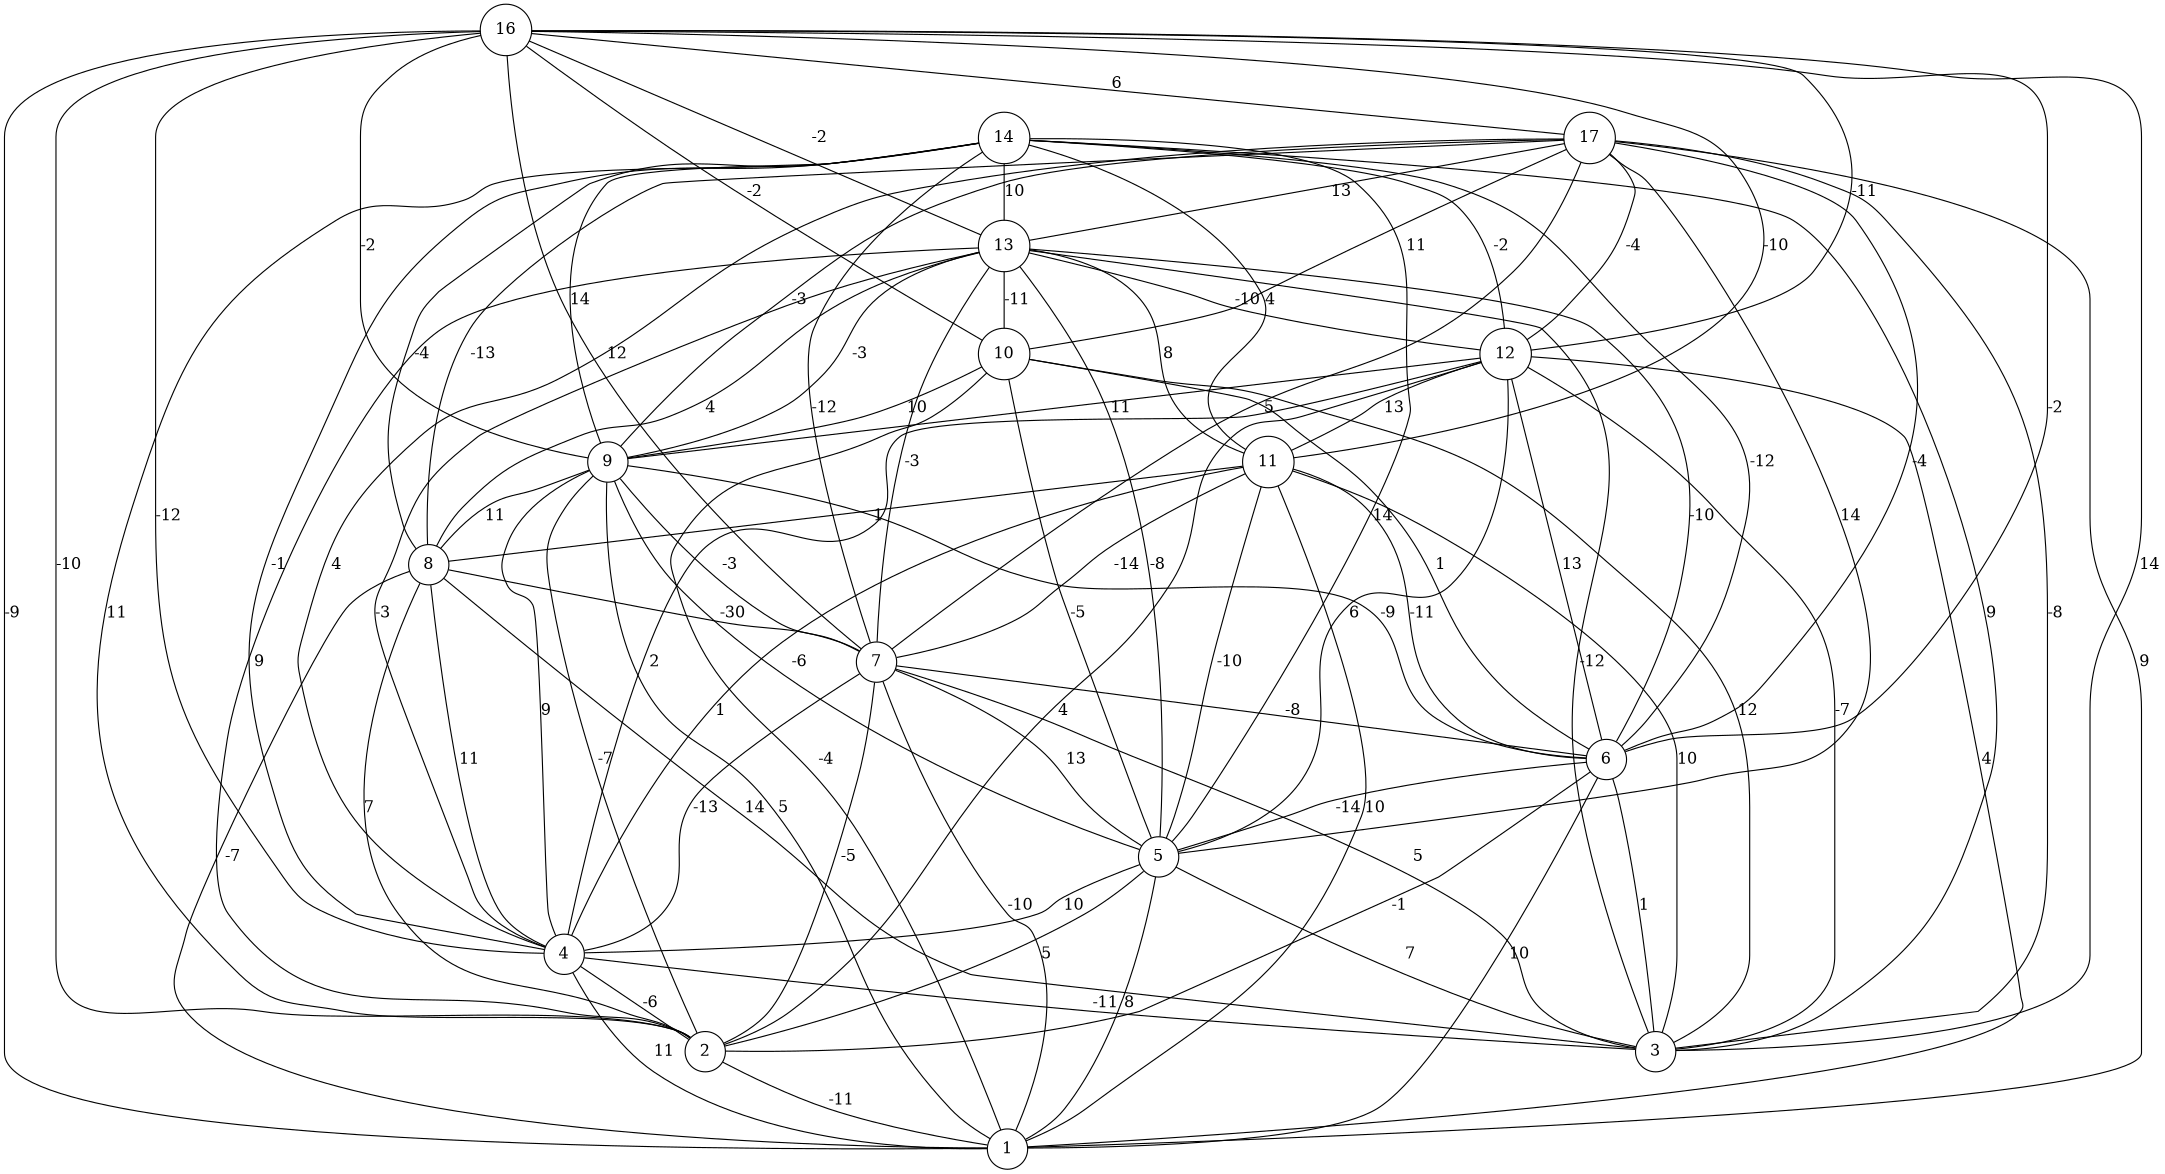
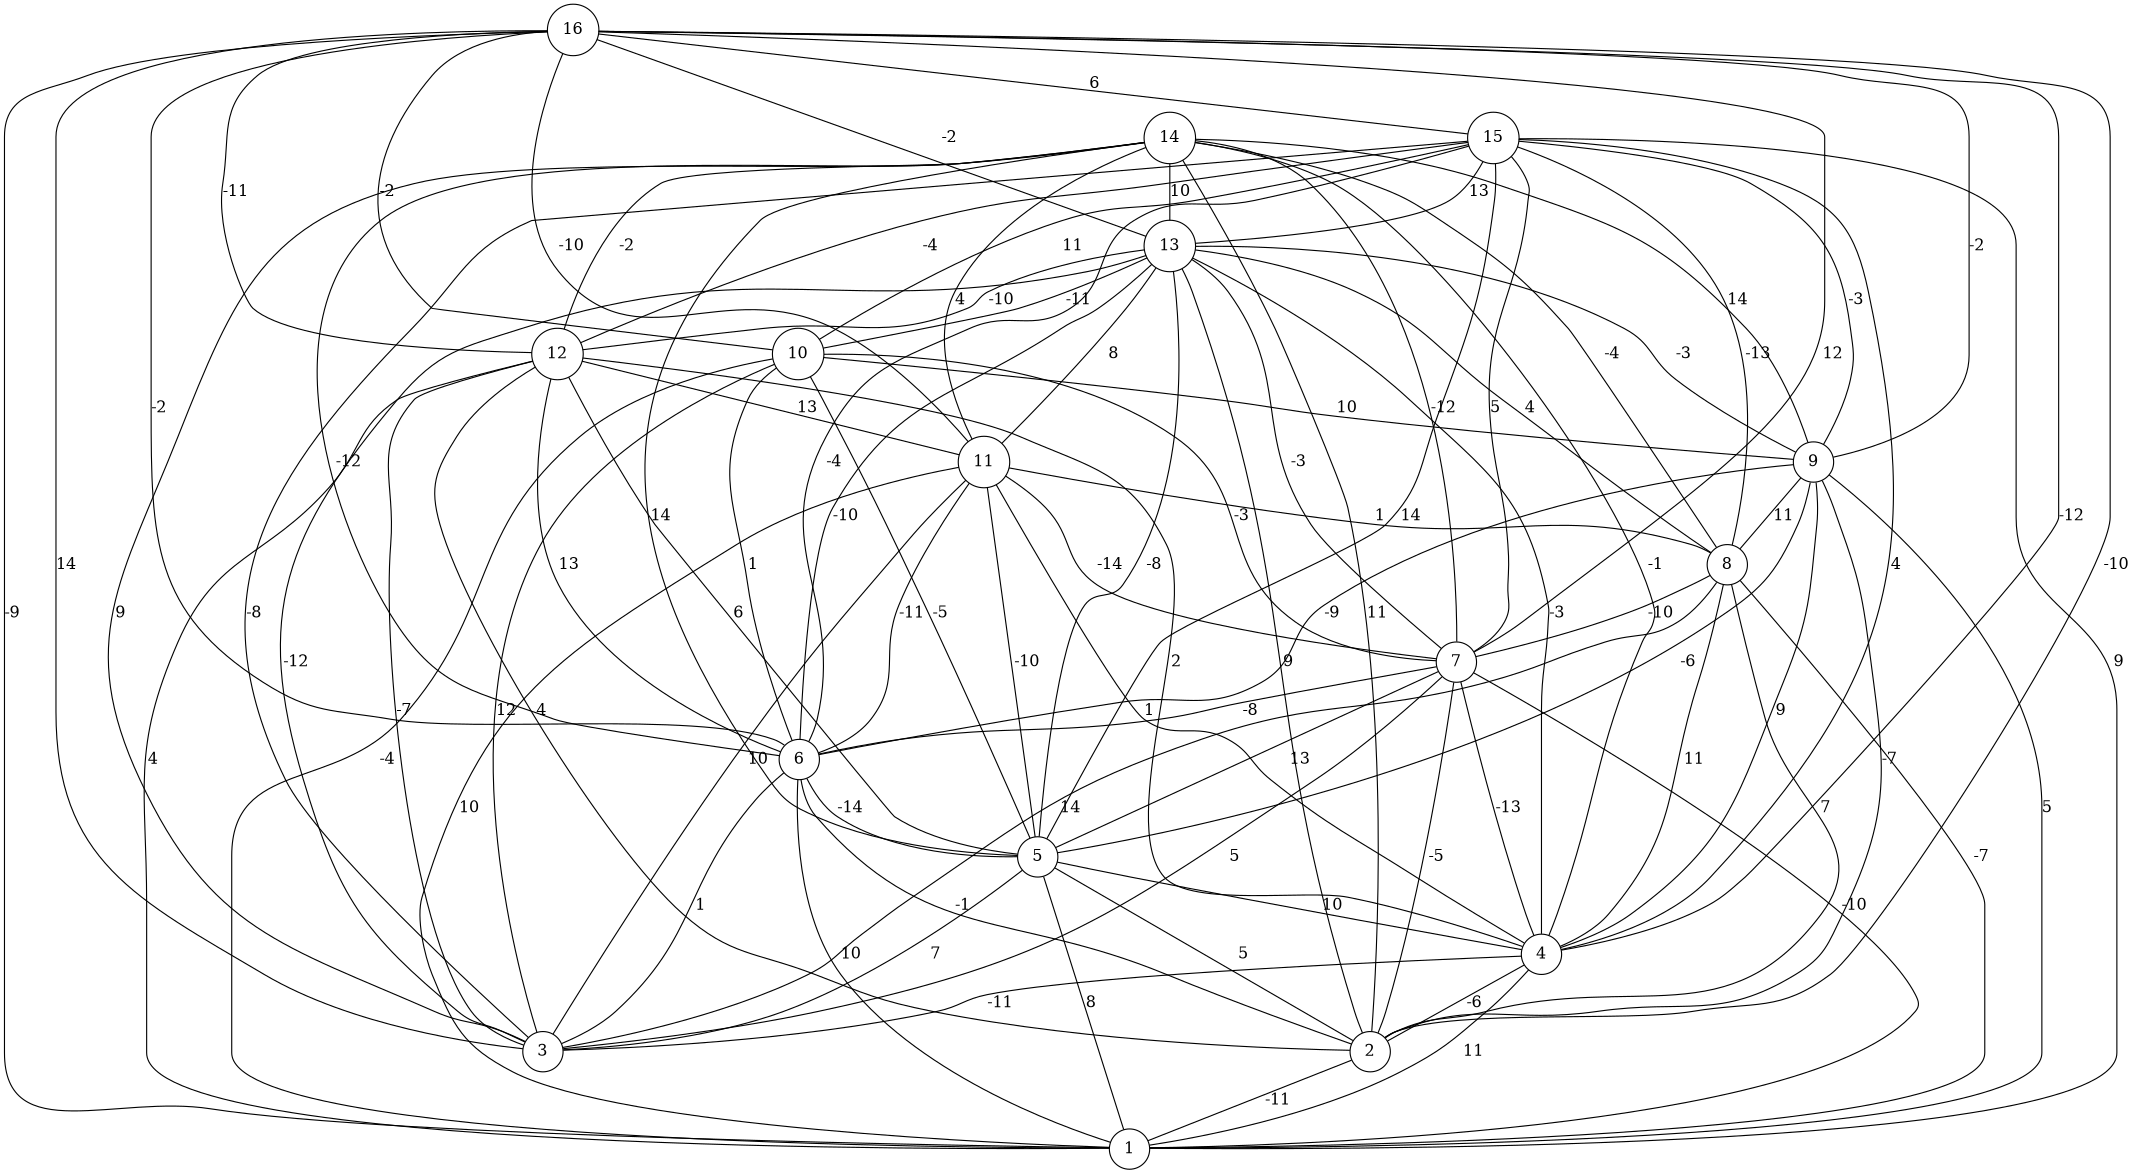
node "17": label "17" -> "15"
edge "12" -- "9": removed, label "11"
edge "9" -- "7": now "10" -- "7"
edge "8" -- "7": label "-30" -> "-10"
